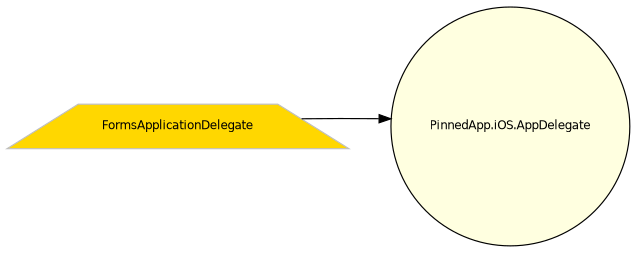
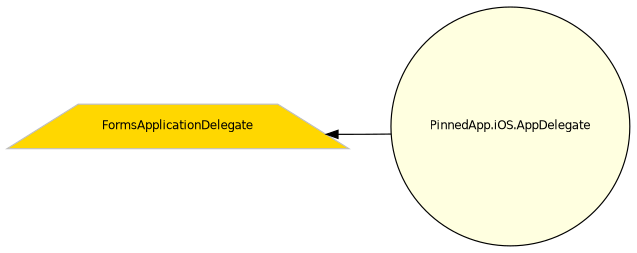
edge "FormsApplicationDelegate" -> "PinnedApp.iOS.AppDelegate": reversed
